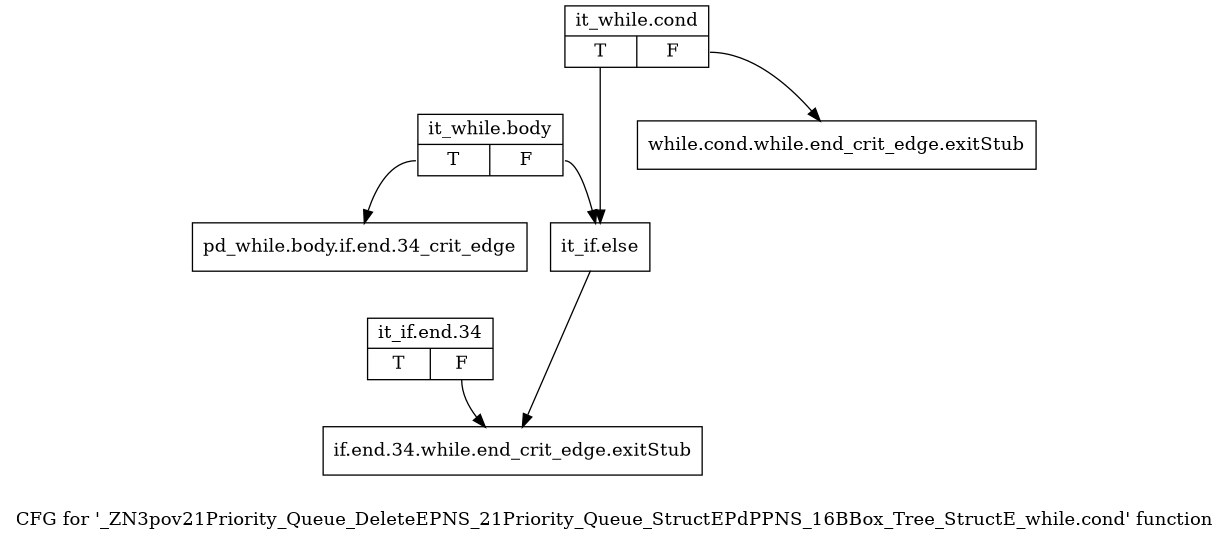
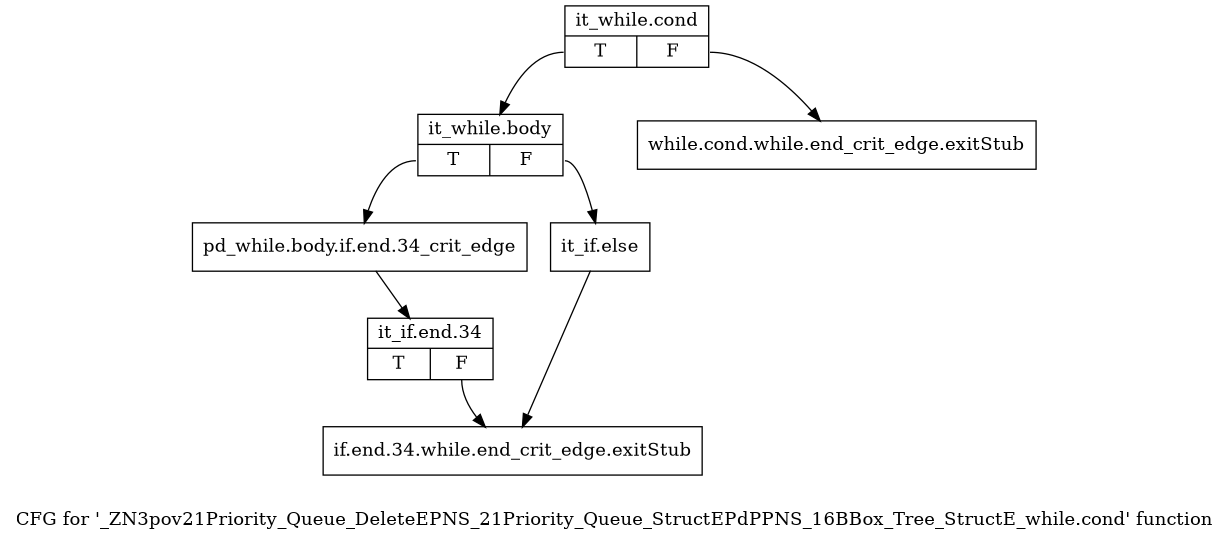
edge "it_while.cond" -> "it_if.else": now "it_while.cond" -> "it_while.body"
edge "pd_while.body.if.end.34_crit_edge" -> "it_if.end.34": added
